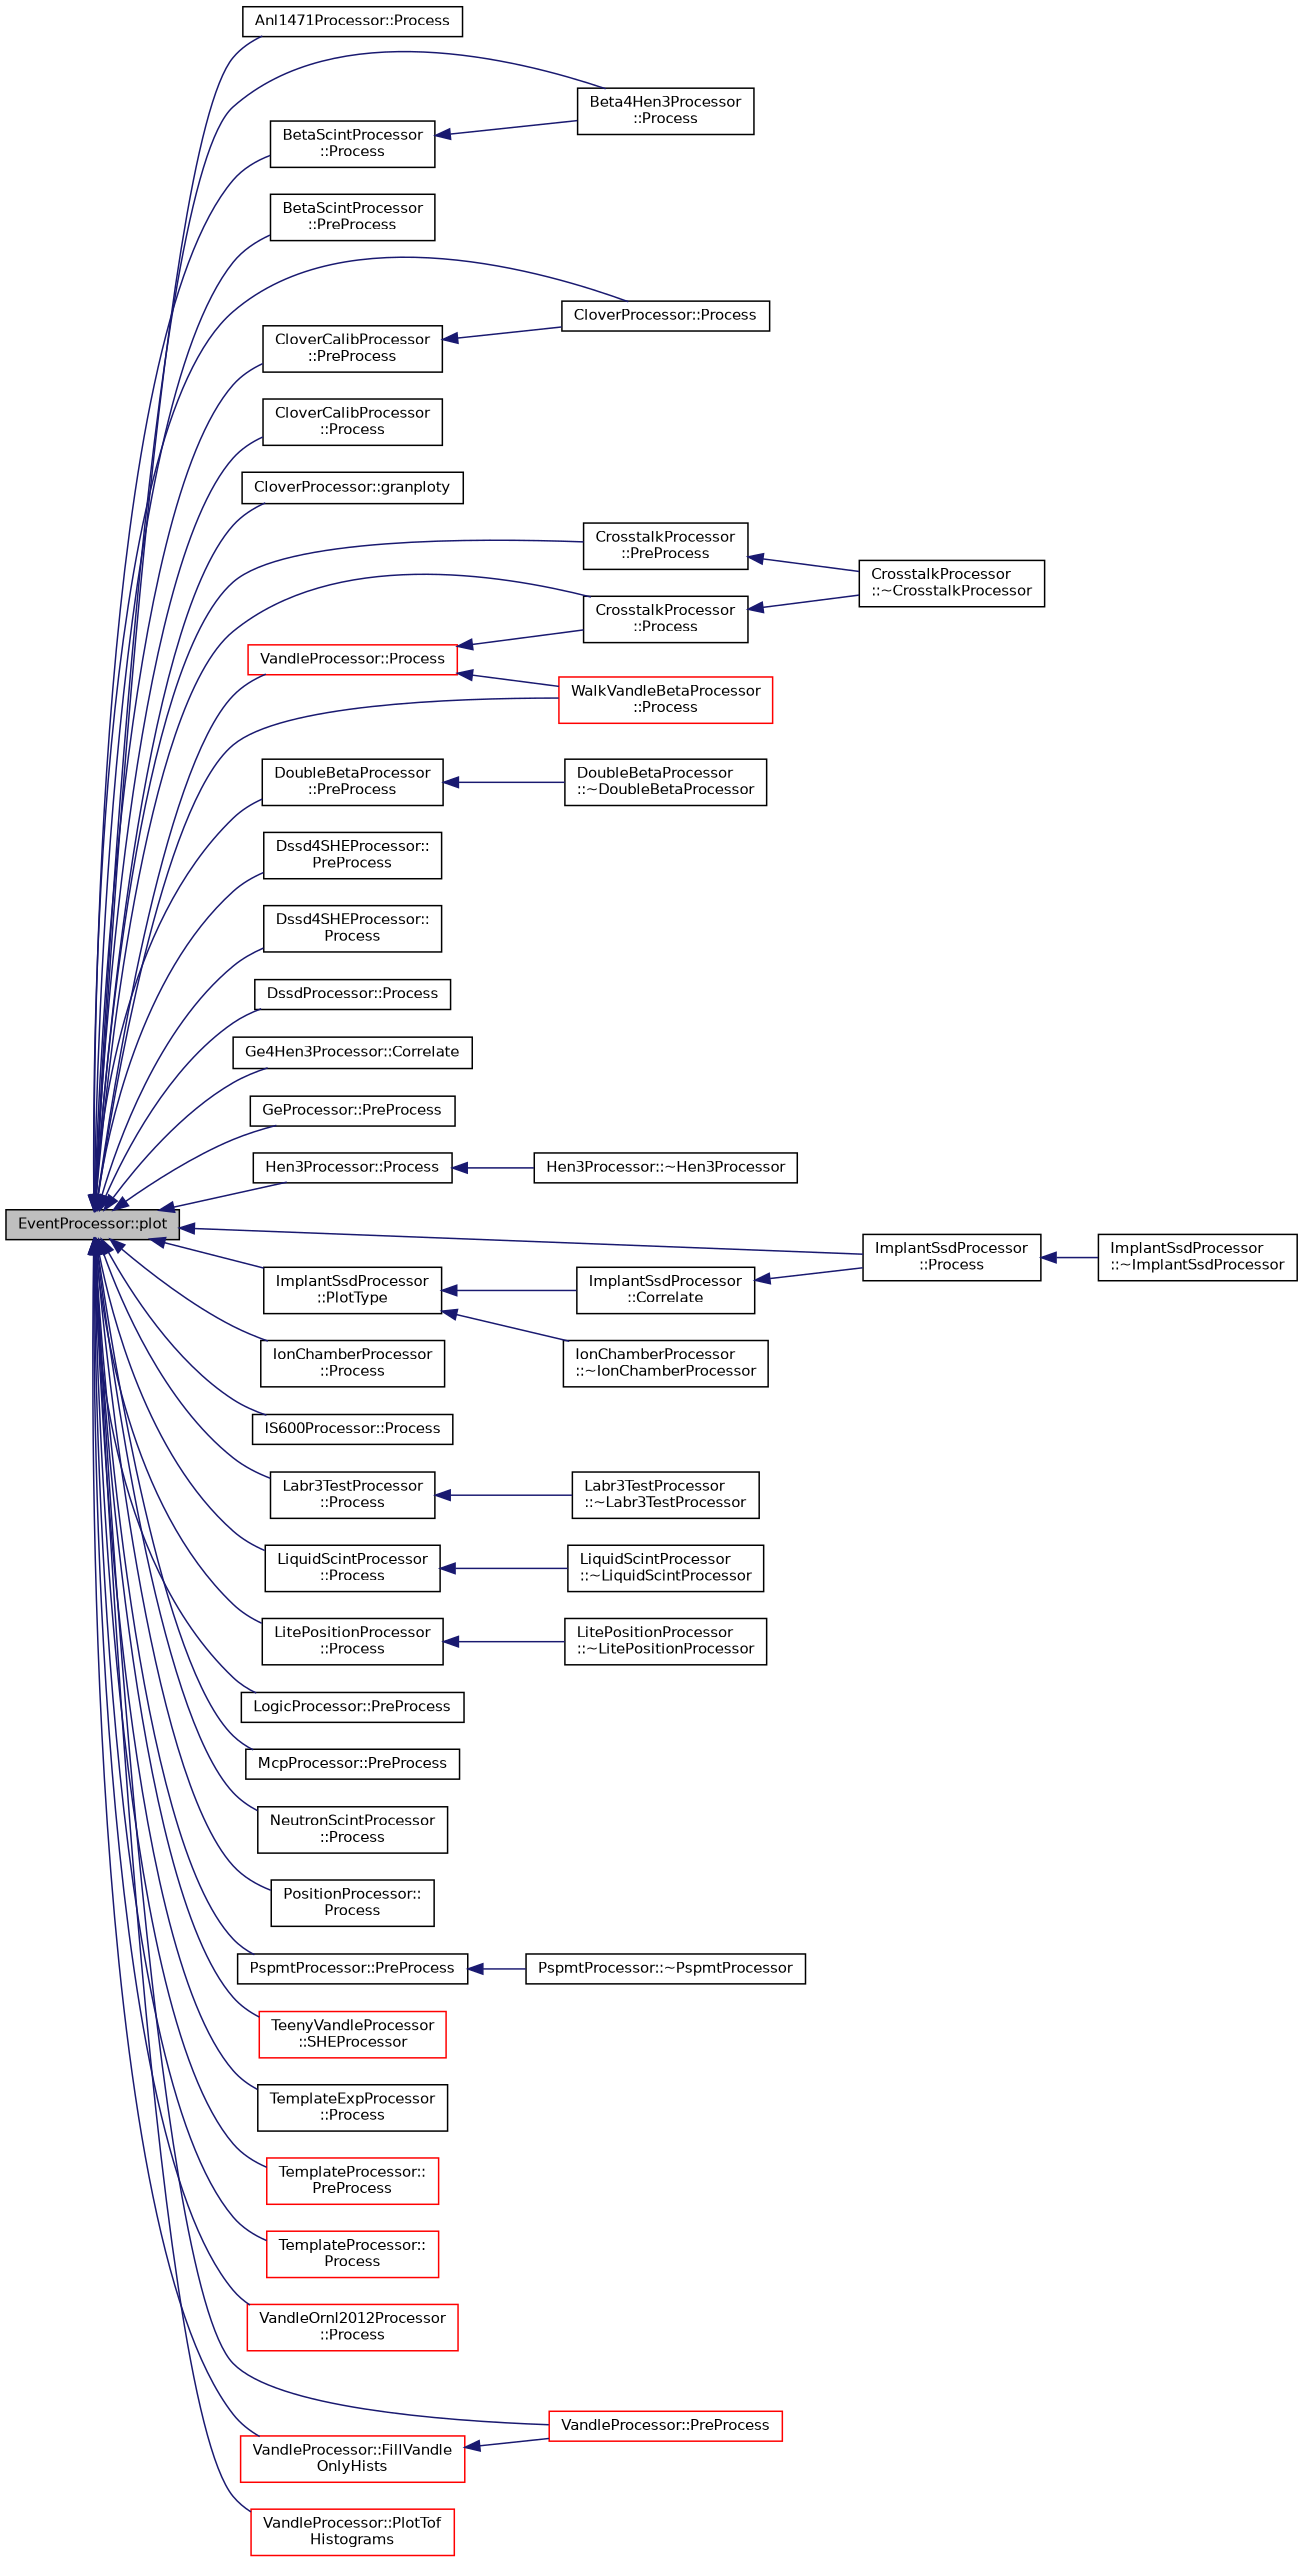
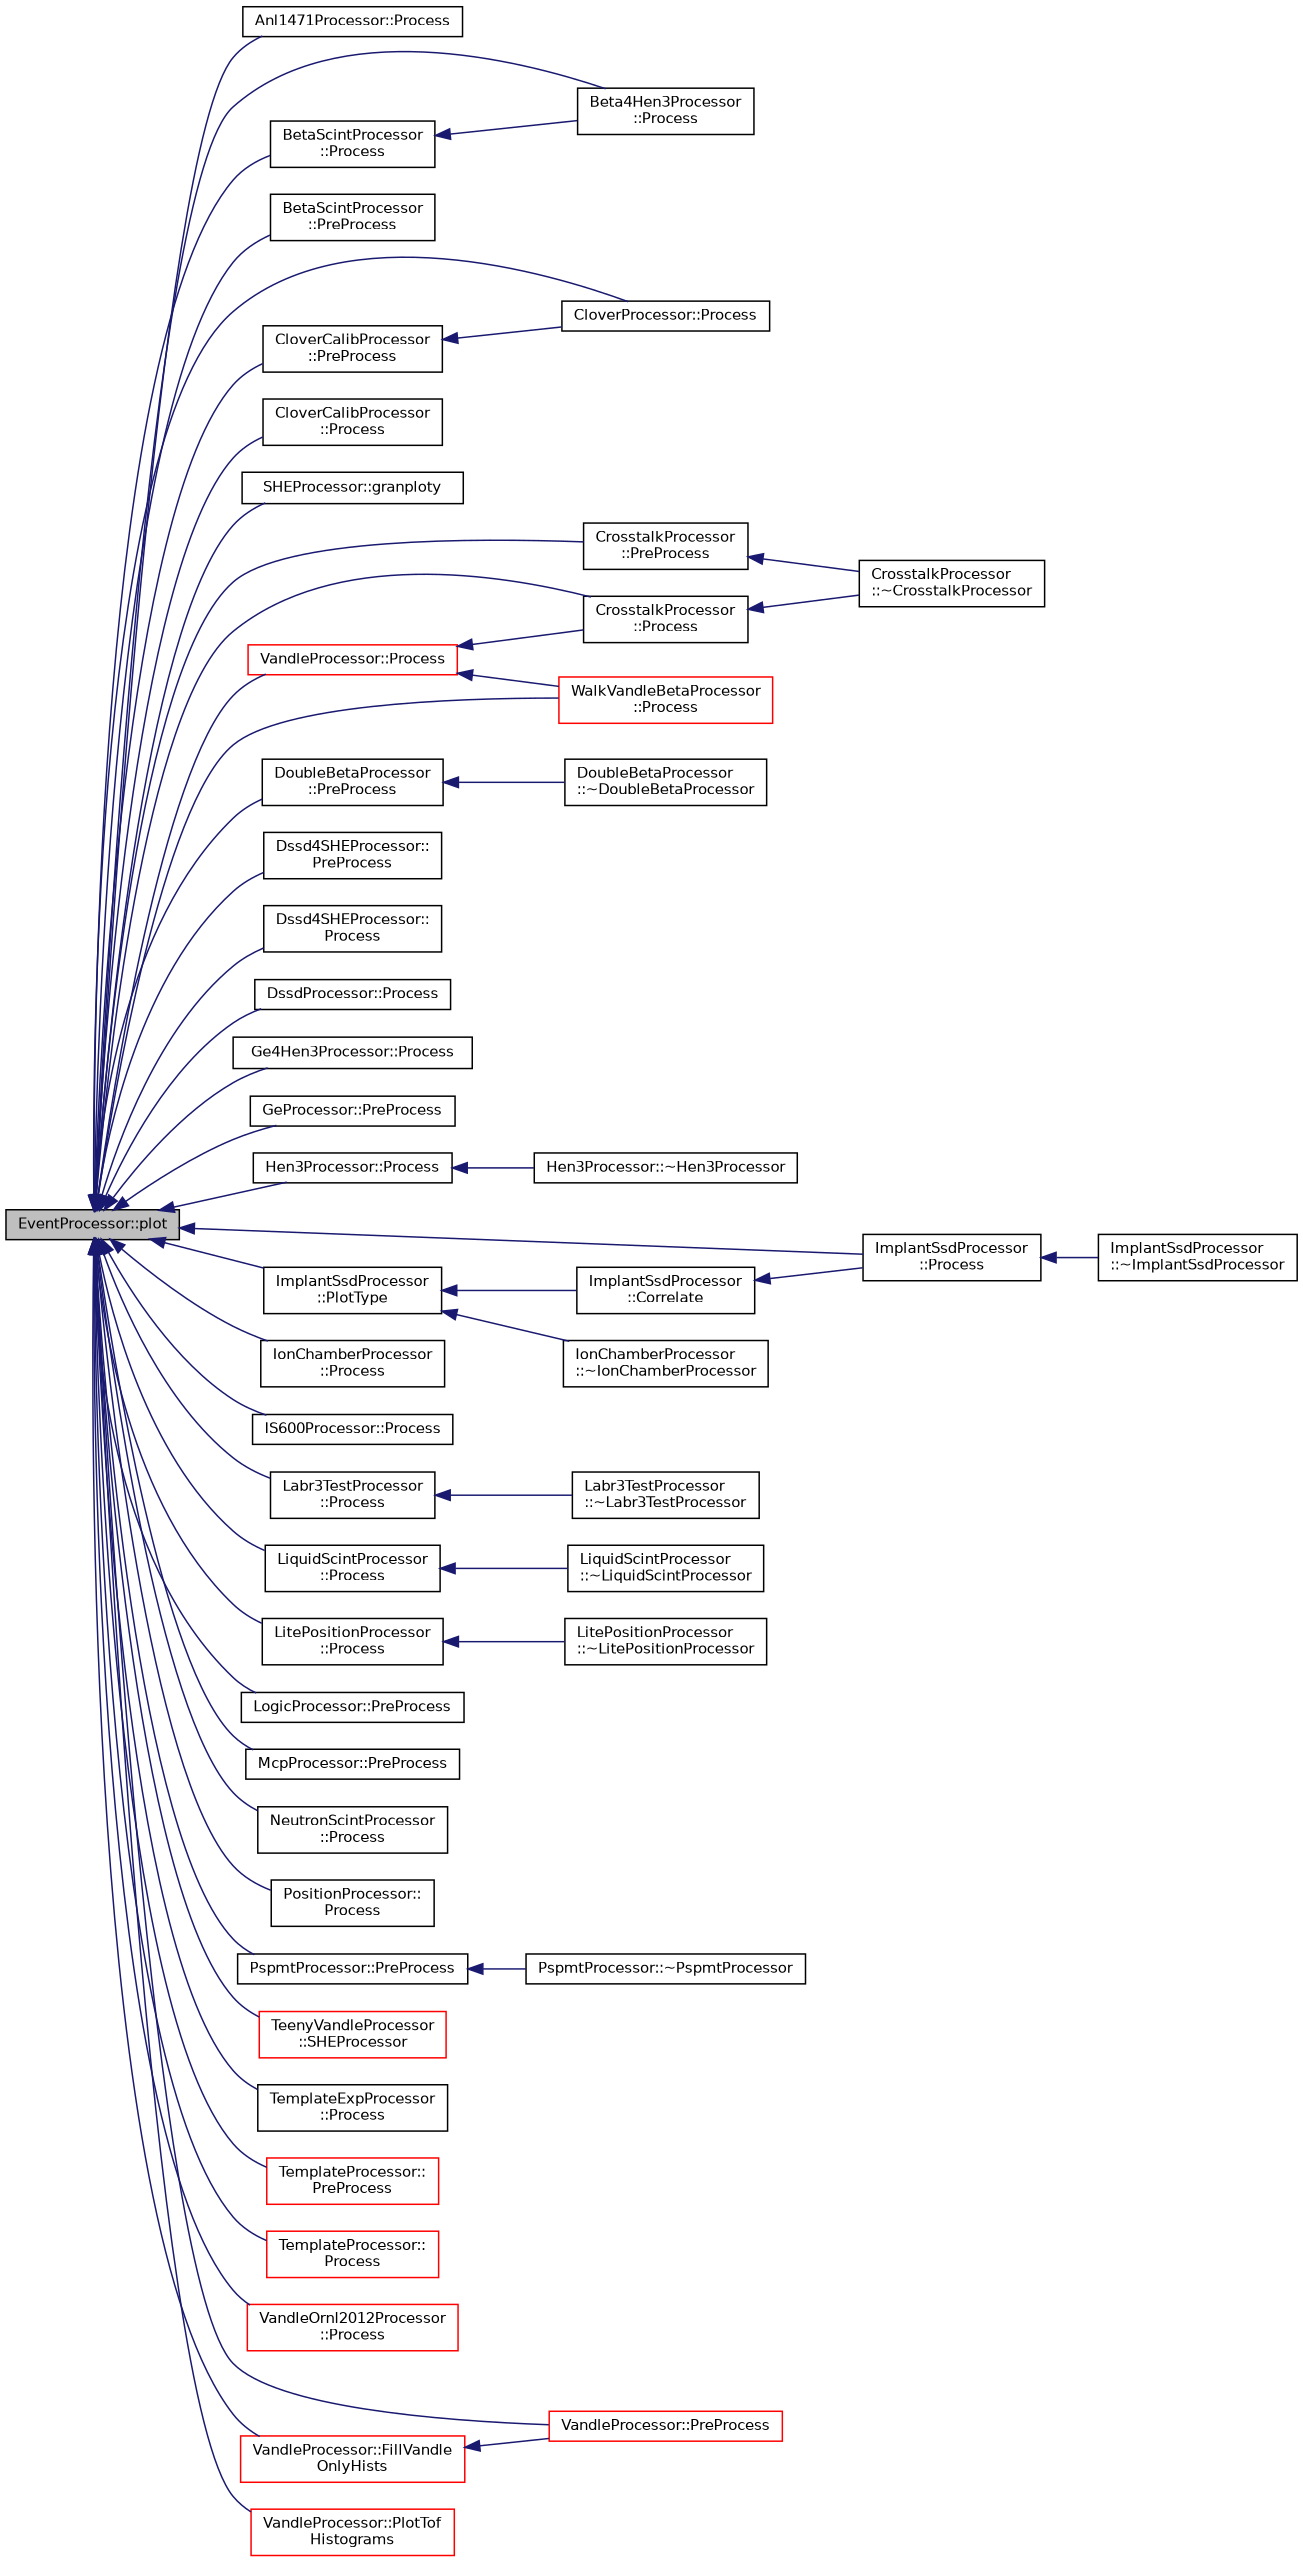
node "CloverProcessor::granploty": label "CloverProcessor::granploty" -> "SHEProcessor::granploty"
node "Ge4Hen3Processor::Correlate": label "Ge4Hen3Processor::Correlate" -> "Ge4Hen3Processor::Process"
